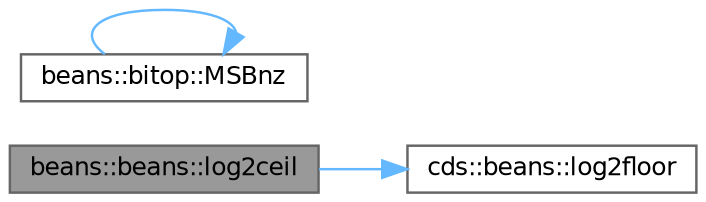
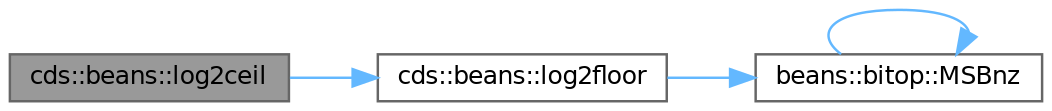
edge "cds::beans::log2floor" -> "beans::bitop::MSBnz": added
node "beans::beans::log2ceil": label "beans::beans::log2ceil" -> "cds::beans::log2ceil"
